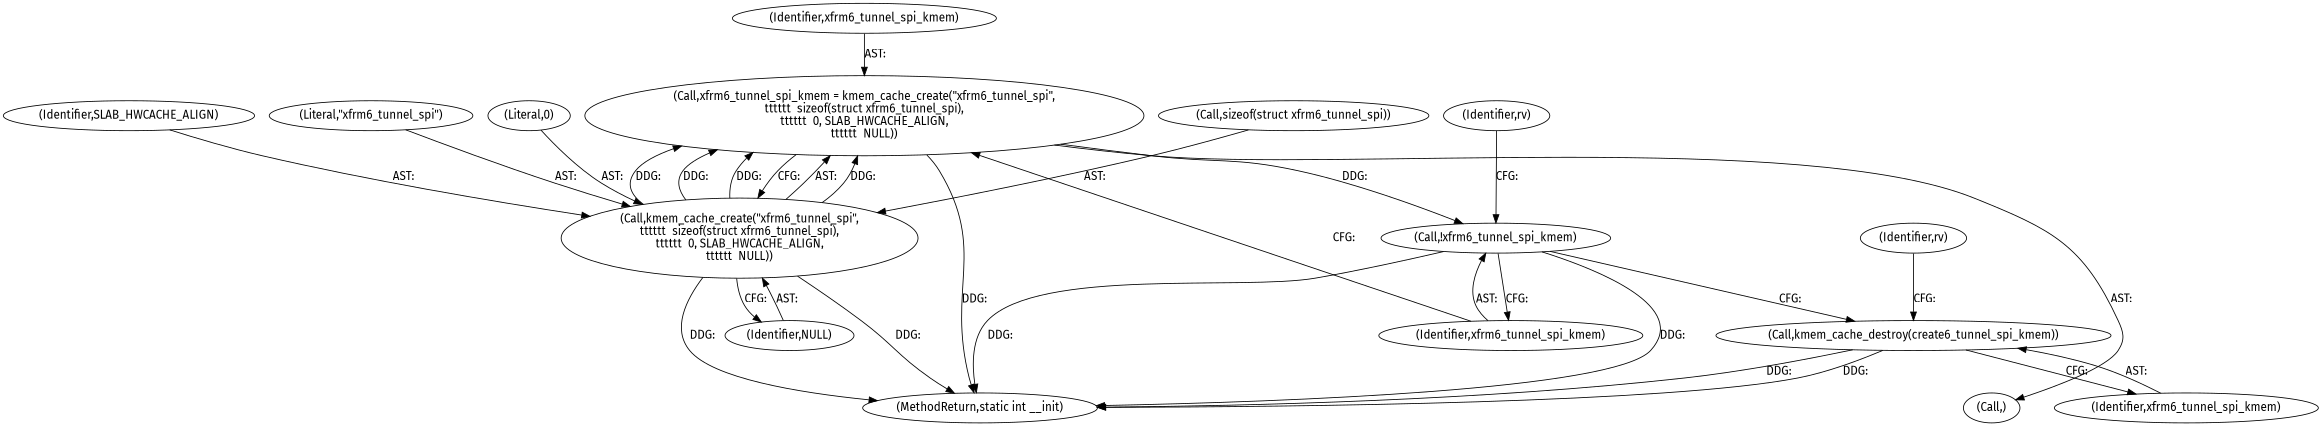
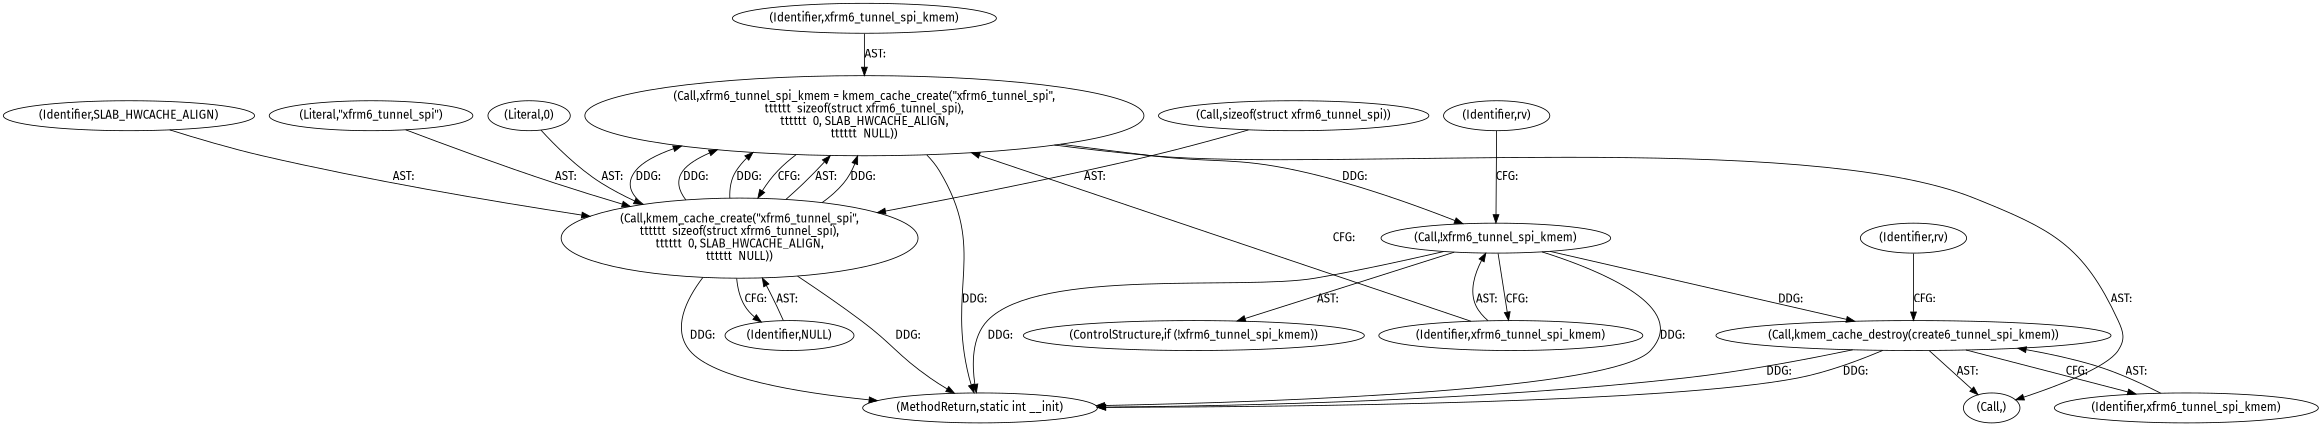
edge "(Call,!xfrm6_tunnel_spi_kmem)" -> "(Call,kmem_cache_destroy(create6_tunnel_spi_kmem))": label "CFG: " -> "DDG: "
node "(ControlStructure,if (!xfrm6_tunnel_spi_kmem))": added
edge "(Call,kmem_cache_destroy(create6_tunnel_spi_kmem))" -> "(Call,)": added, label "AST:"
